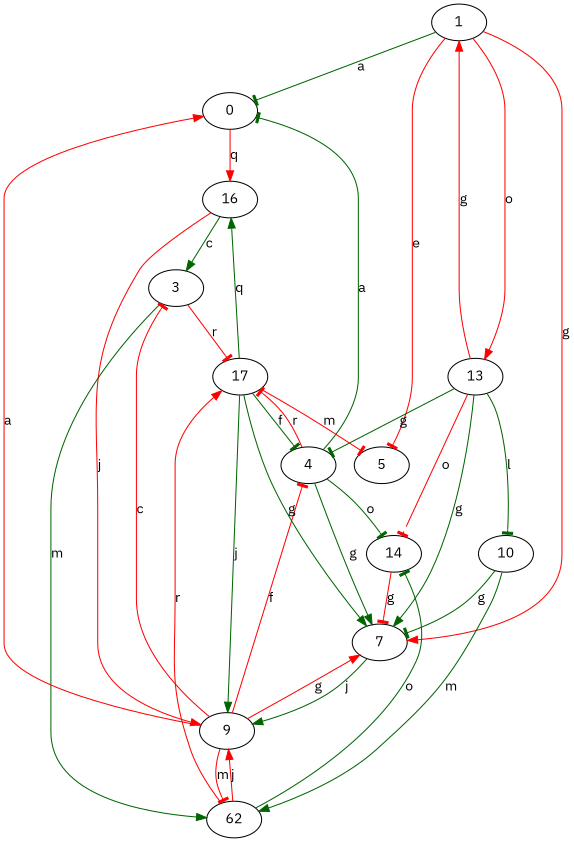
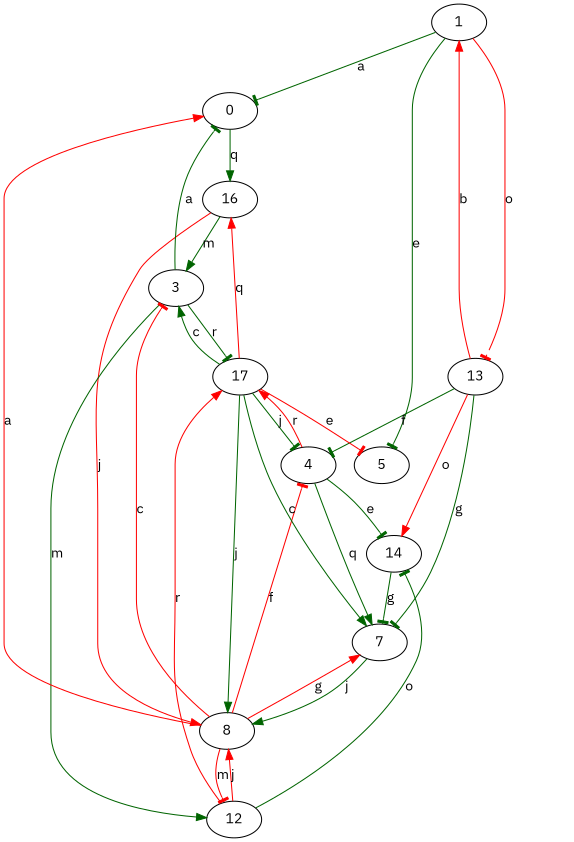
edge "0" -> "16": color red -> darkgreen
edge "1" -> "13": arrowhead normal -> tee
edge "13" -> "1": label "g" -> "b"
edge "1" -> "5": color red -> darkgreen
edge "16" -> "3": label "c" -> "m"
edge "4" -> "0": now "3" -> "0"
edge "17" -> "16": color darkgreen -> red
edge "3" -> "17": color red -> darkgreen
edge "17" -> "3": added, label "c"
edge "1" -> "7": removed, label "g"
edge "4" -> "17": arrowhead tee -> normal
edge "17" -> "4": label "f" -> "j"
edge "17" -> "5": label "m" -> "e"
edge "13" -> "4": label "g" -> "f"
edge "13" -> "14": arrowhead tee -> normal
edge "17" -> "7": label "g" -> "c"
edge "4" -> "14": label "o" -> "e"
edge "13" -> "7": arrowhead normal -> tee
edge "4" -> "7": label "g" -> "q"
node "10": removed
edge "14" -> "7": color red -> darkgreen
node "9": label "9" -> "8"
node "62": label "62" -> "12"
